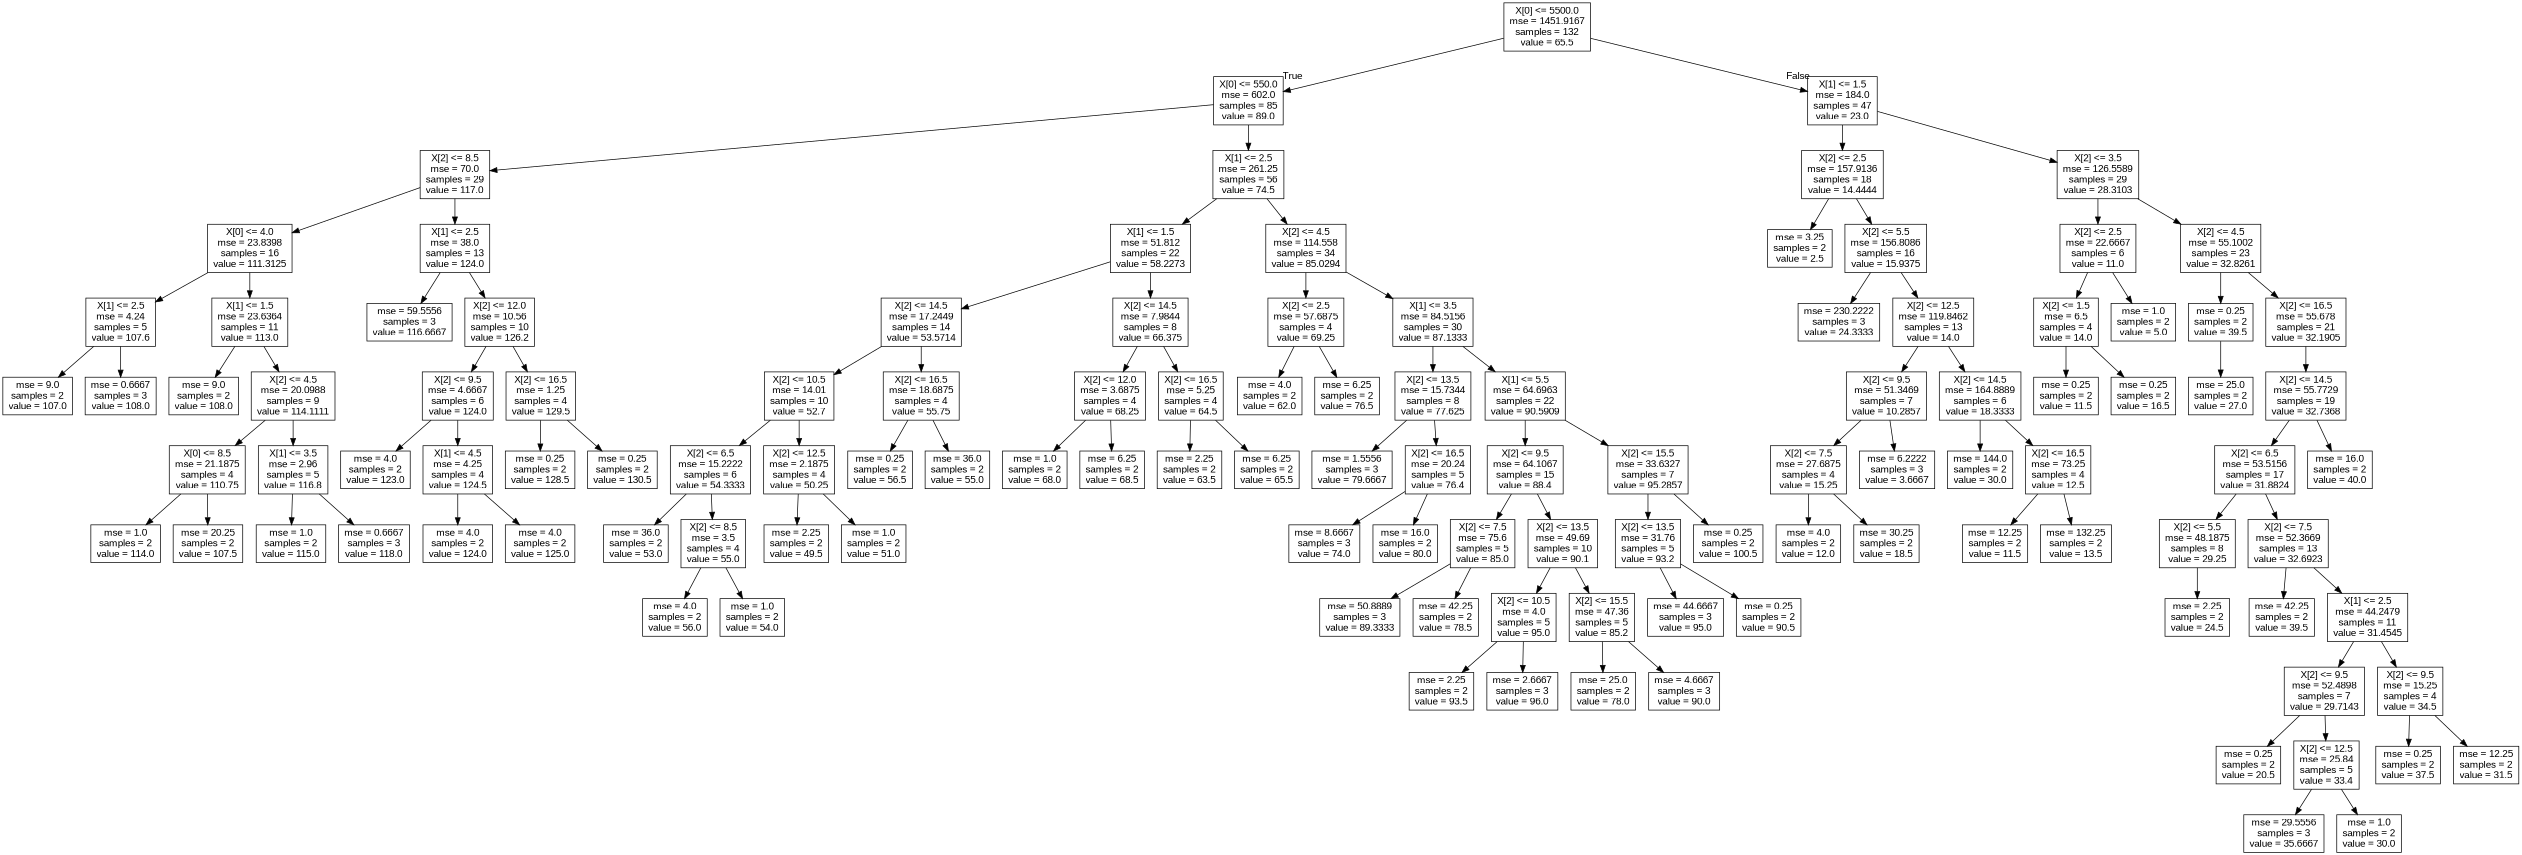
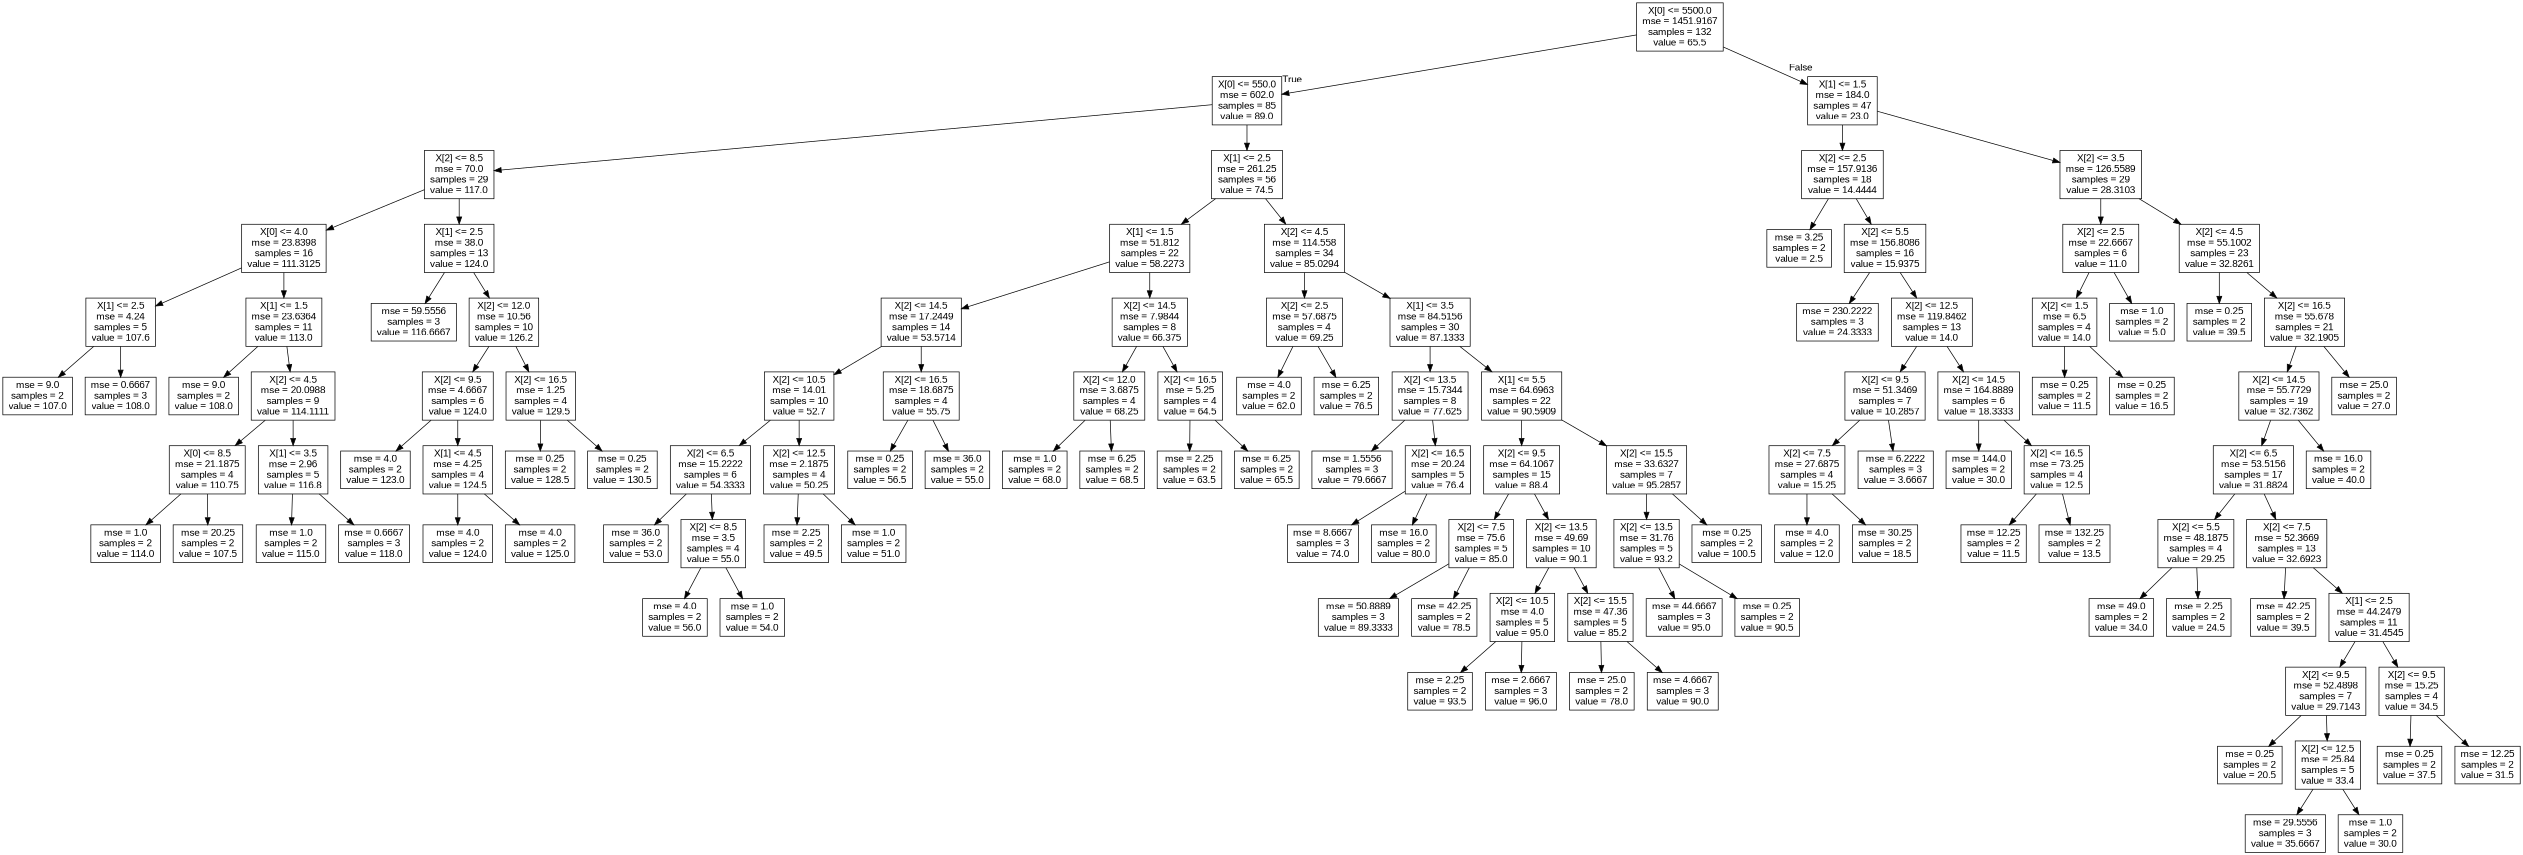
edge "mse = 0.25 samples = 2 value = 39.5" -> "mse = 25.0 samples = 2 value = 27.0": now "X[2] <= 16.5 mse = 55.678 samples = 21 value = 32.1905" -> "mse = 25.0 samples = 2 value = 27.0"
node "X[2] <= 14.5 mse = 55.7729 samples = 19 value = 32.7368": label "X[2] <= 14.5 mse = 55.7729 samples = 19 value = 32.7368" -> "X[2] <= 14.5 mse = 55.7729 samples = 19 value = 32.7362"
node "X[2] <= 5.5 mse = 48.1875 samples = 8 value = 29.25": label "X[2] <= 5.5 mse = 48.1875 samples = 8 value = 29.25" -> "X[2] <= 5.5 mse = 48.1875 samples = 4 value = 29.25"
node "mse = 49.0 samples = 2 value = 34.0": added
